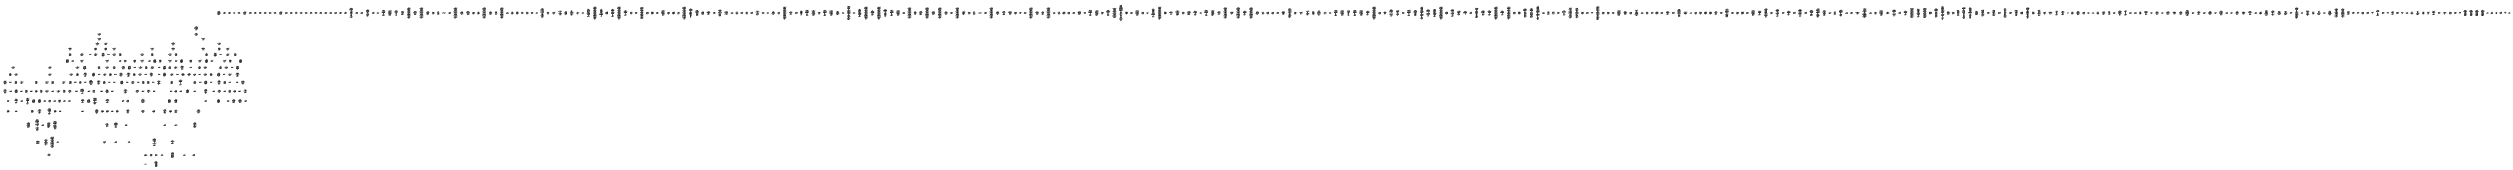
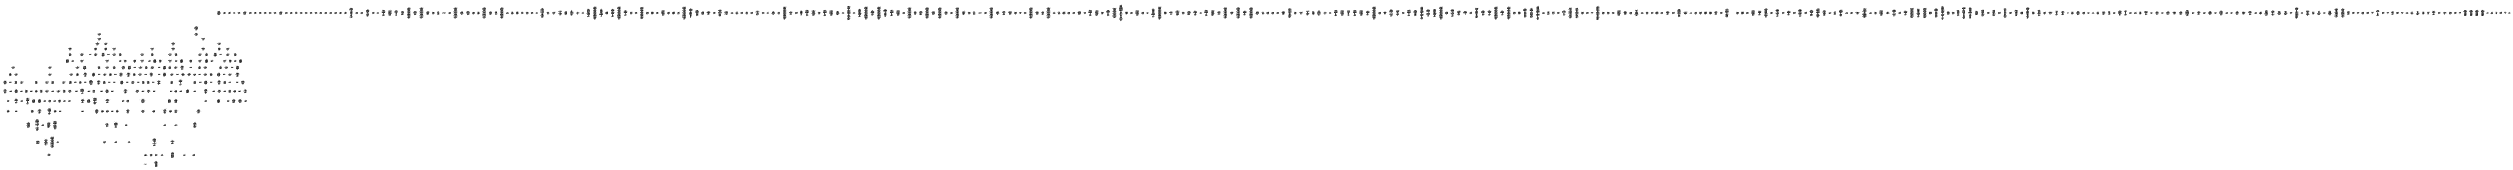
node "# 0x1db9 JUMPDEST PUSHX Data JUMP": removed
node "# 0x1a2 PUSHX LogicData EQ PUSHX Data JUMPI": added
node "# 0x46e PUSHX Data REVERT": added
